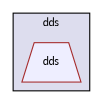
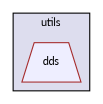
cluster "dds": label "dds" -> "utils"
